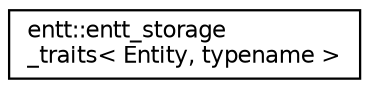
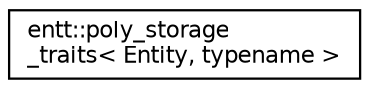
node "entt::entt_storage _traits< Entity, typename >": label "entt::entt_storage _traits< Entity, typename >" -> "entt::poly_storage _traits< Entity, typename >"
